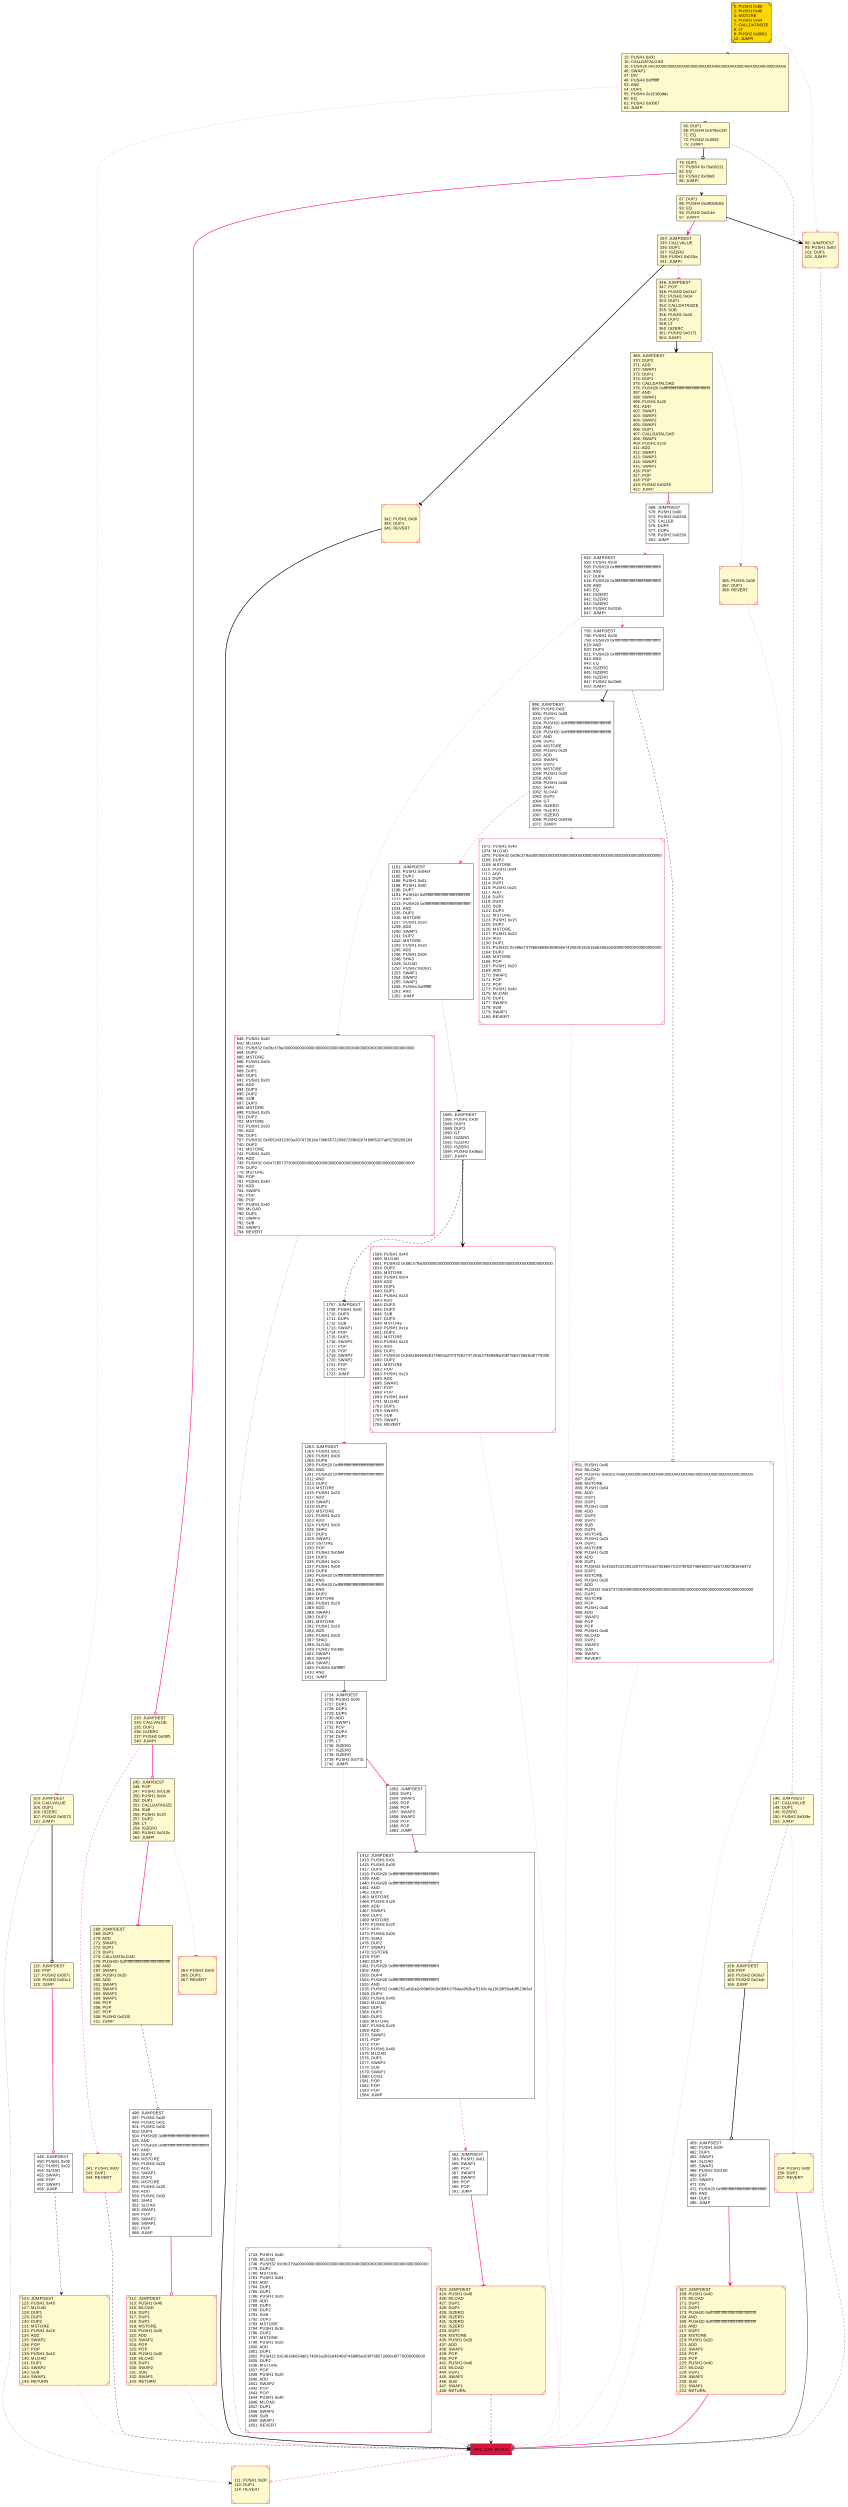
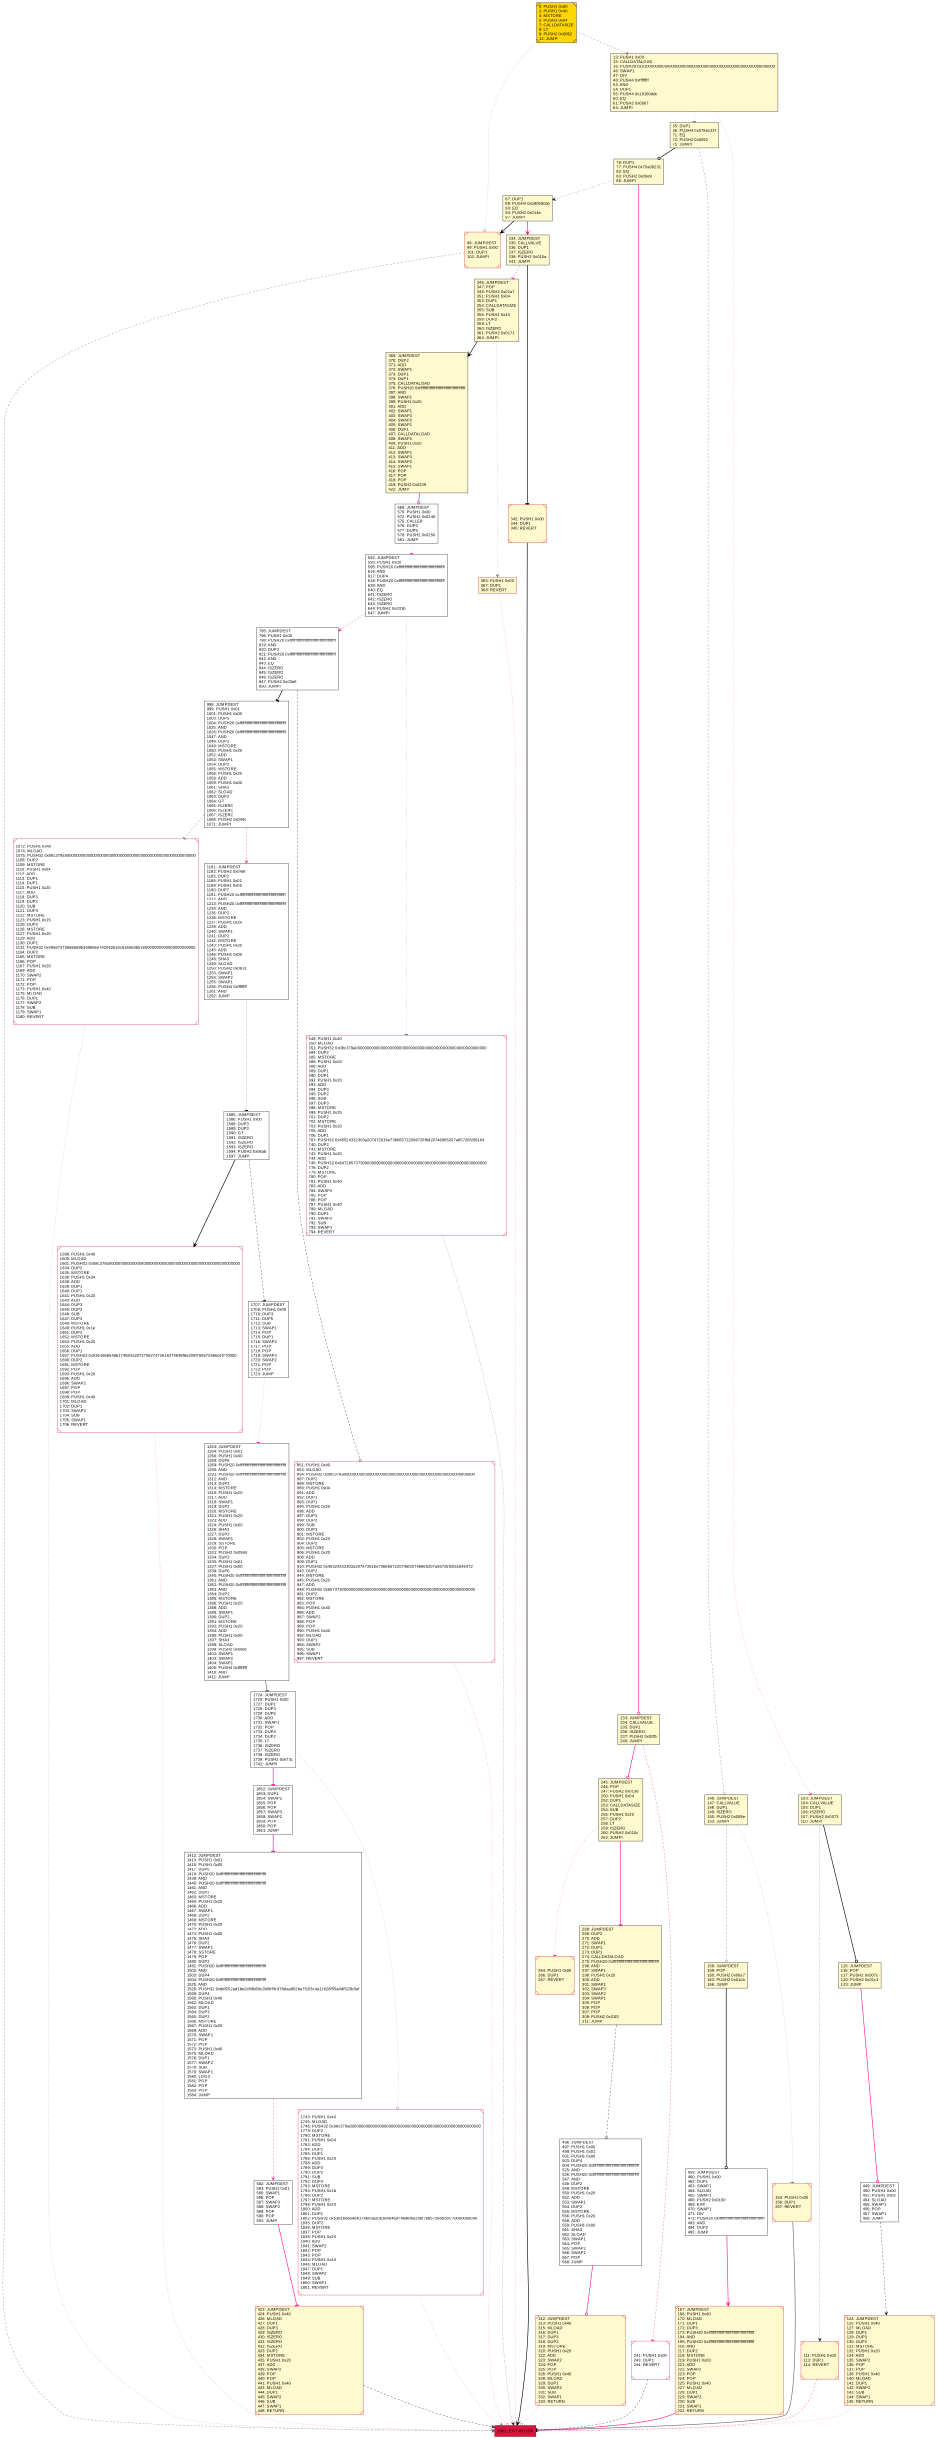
node "365: PUSH1 0x00 367: DUP1 368: REVERT": shape Msquare -> box
node "241: PUSH1 0x00 243: DUP1 244: REVERT": fillcolor lemonchiffon -> white
edge "1862: EXIT BLOCK" -> "111: PUSH1 0x00 113: DUP1 114: REVERT": reversed
